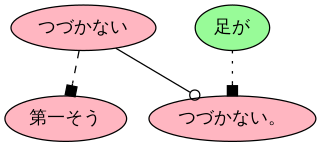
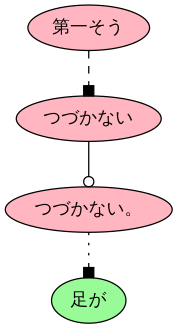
edge "つづかない" -> "第一そう": reversed
edge "足が" -> "つづかない。": reversed
